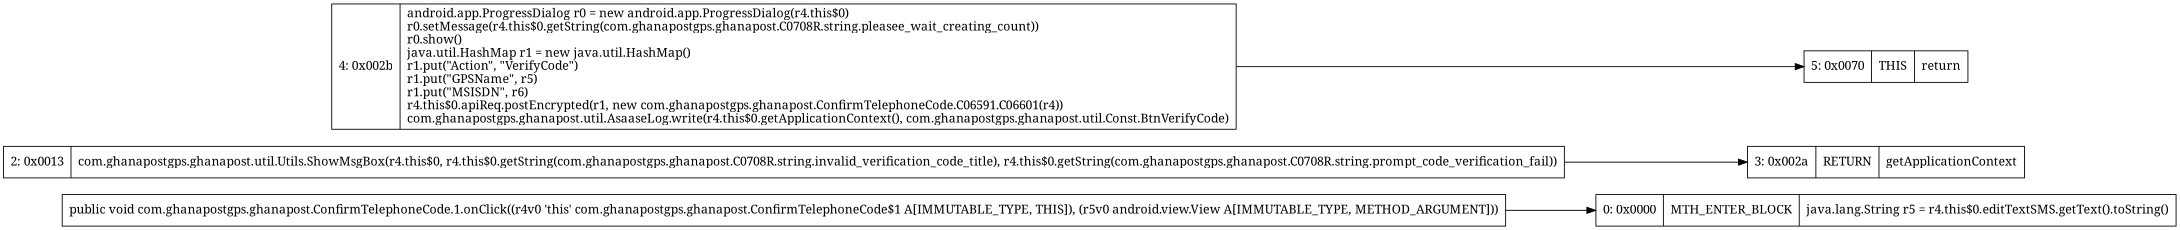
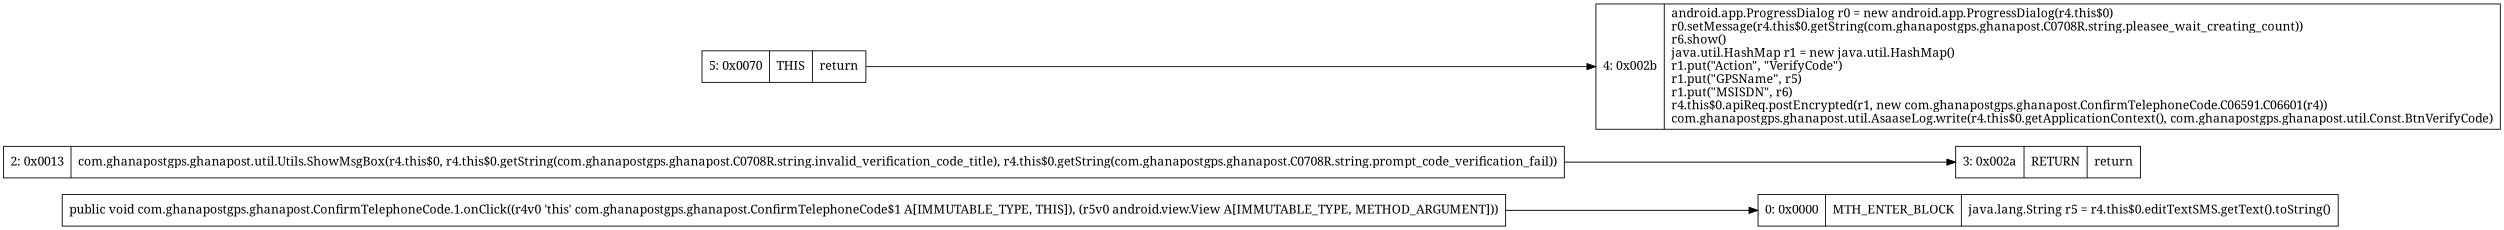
node "4: 0x002b": text "r0.show()" -> "r6.show()"
edge "4: 0x002b" -> "5: 0x0070": reversed
node "3: 0x002a": text "getApplicationContext" -> "return"
